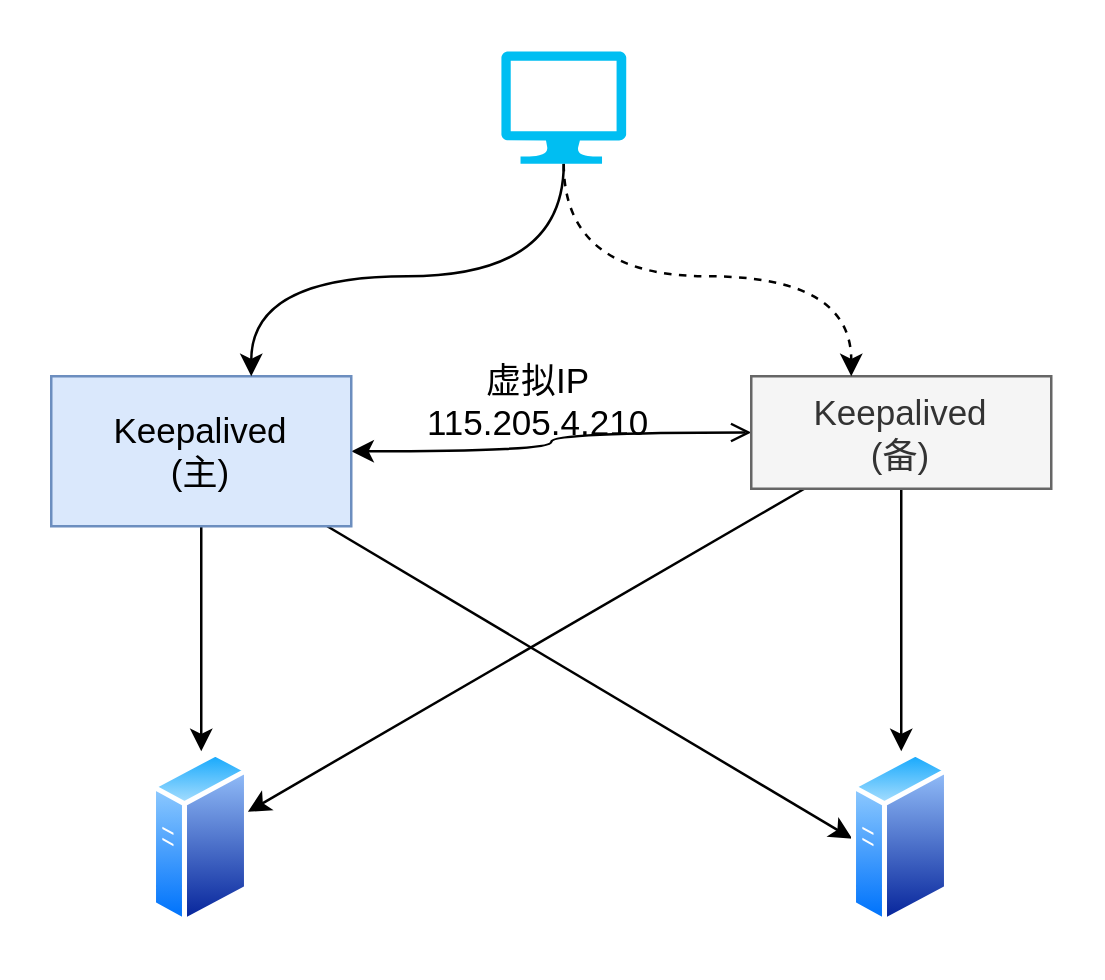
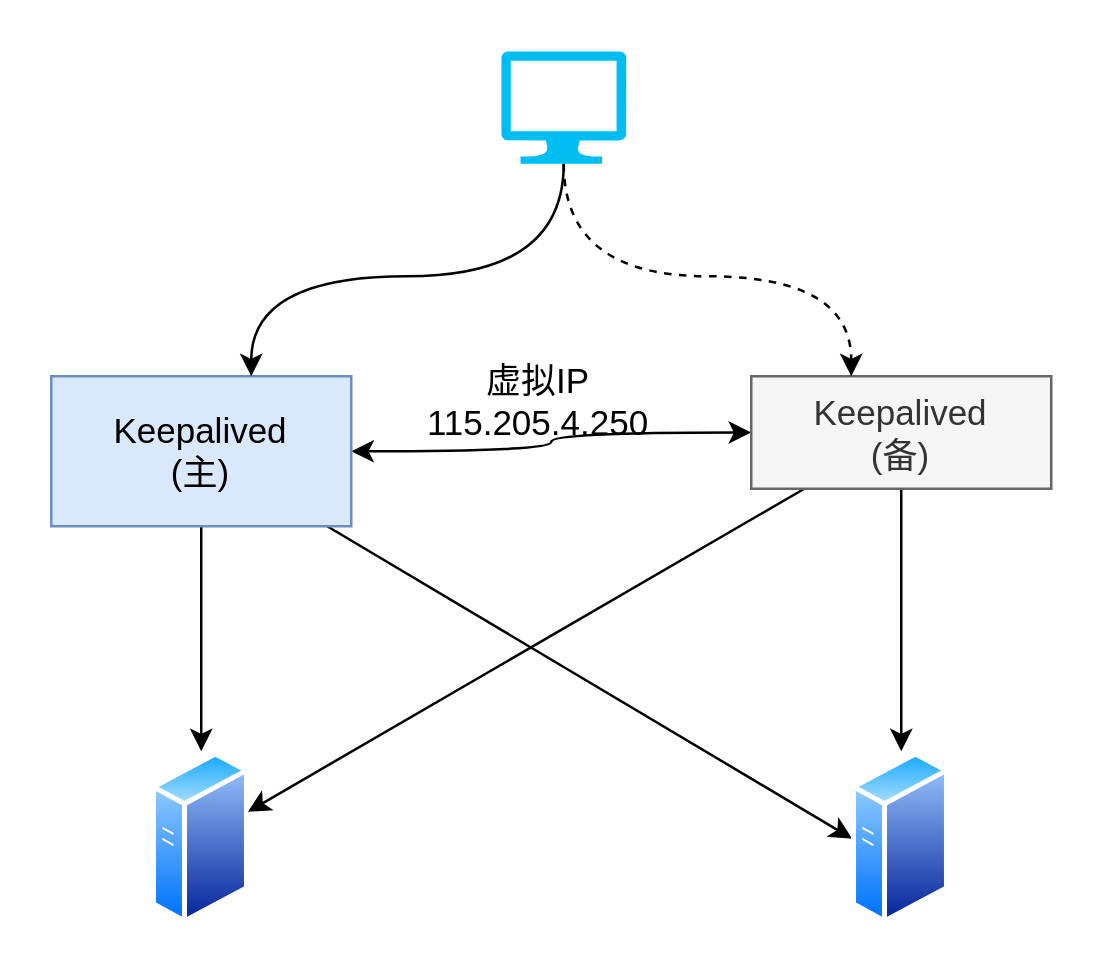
node "虚拟IP 115.205.4.210": label "虚拟IP 115.205.4.210" -> "虚拟IP 115.205.4.250"
edge "Keepalived (备)" -- "Keepalived (主)": arrowhead open -> classic
